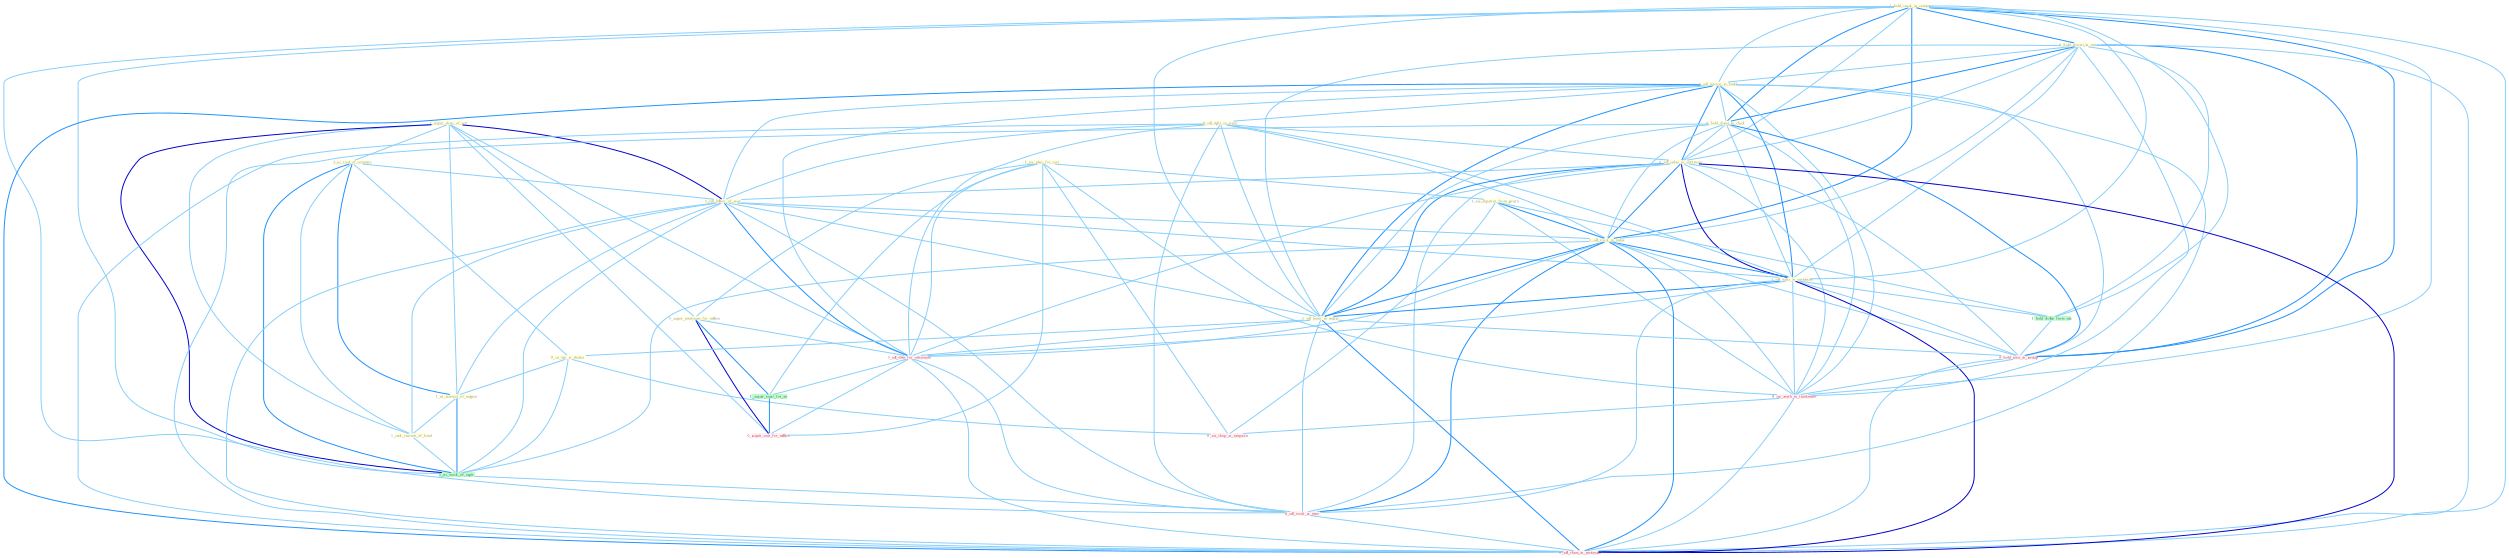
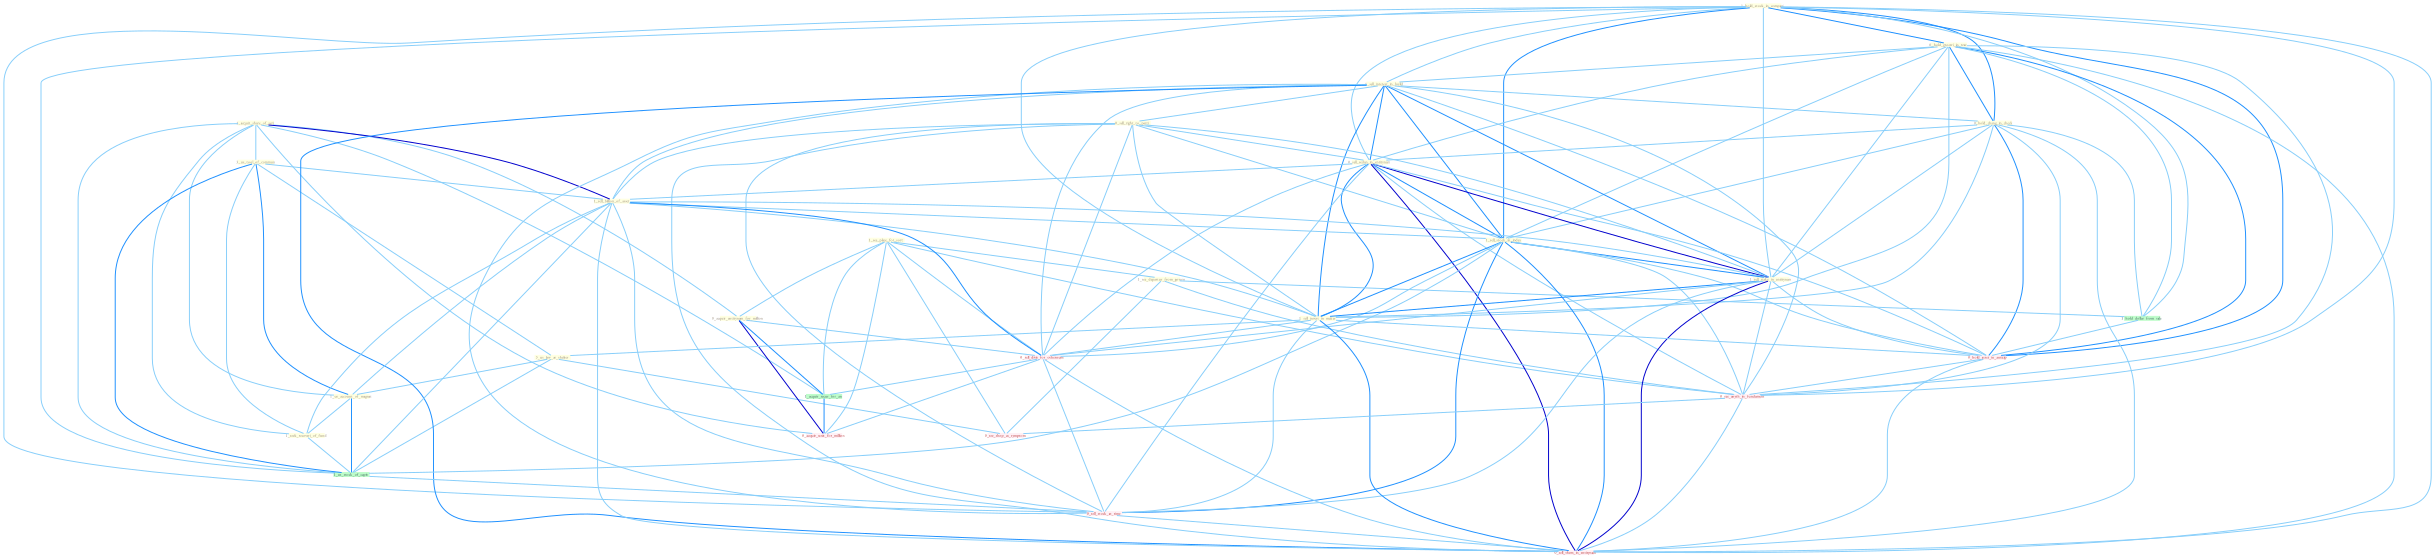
edge "1_see_departur_from_govern" -- "1_sell_stock_in_index": now "1_sell_interest_in_build" -- "1_sell_stock_in_index"
edge "1_acquir_share_of_seri" -- "0_sell_divis_for_othernum": now "1_acquir_share_of_seri" -- "1_acquir_secur_for_an"
edge "1_acquir_share_of_seri" -- "1_us_stock_of_capit": color #0000cd -> #87cefa
edge "1_sell_stake_in_entitynam" -- "1_hold_dollar_from_sale": now "0_hold_chang_in_check" -- "1_hold_dollar_from_sale"
node "8_see_anyth_in_fundament": label "8_see_anyth_in_fundament" -> "0_see_anyth_in_fundament"
